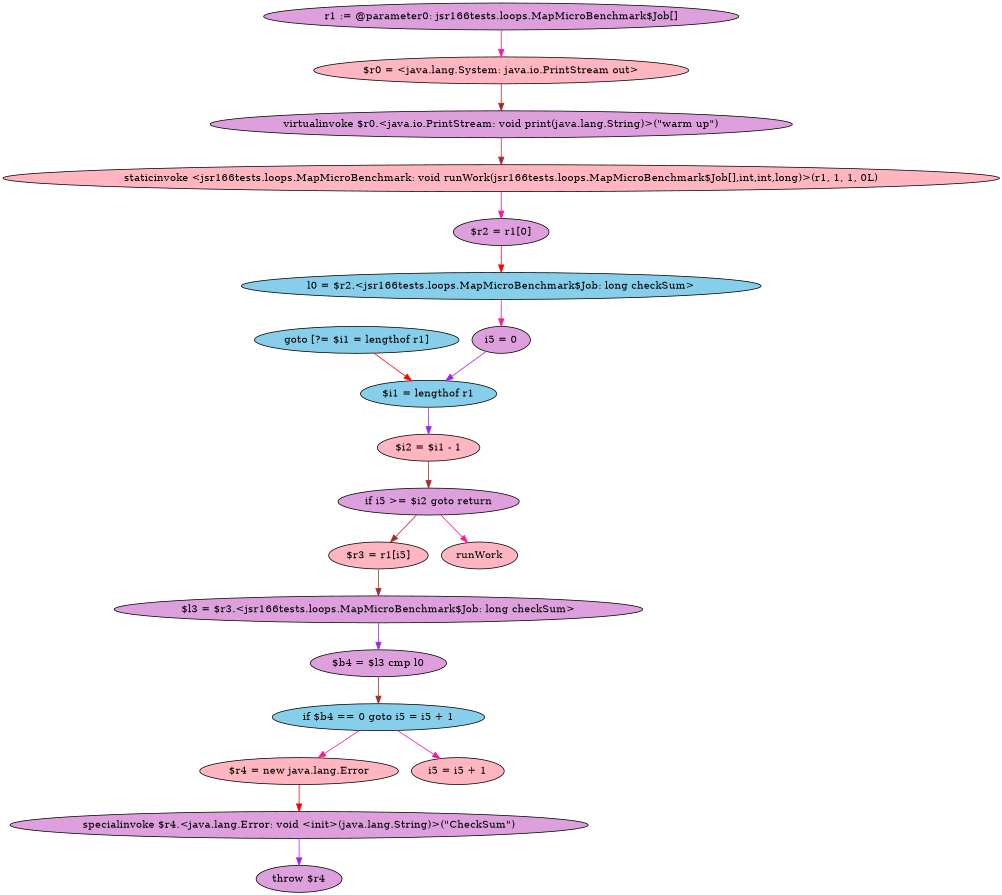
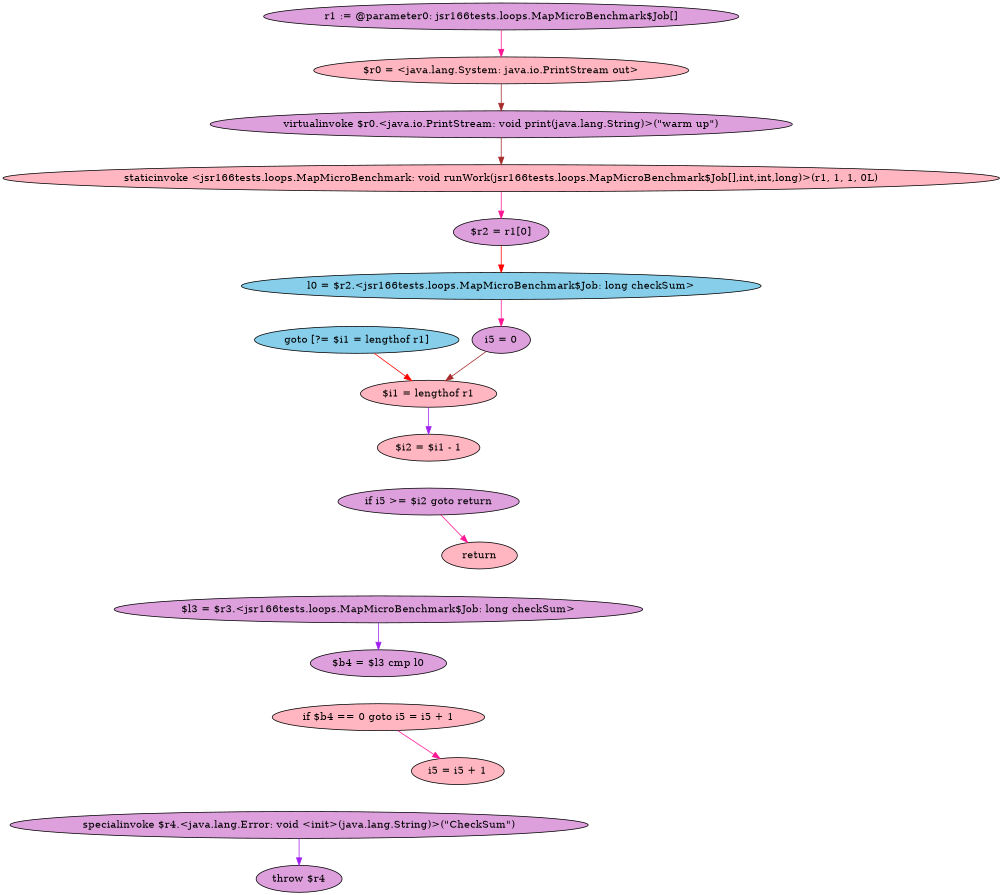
edge "i5 = 0" -> "$i1 = lengthof r1": color purple -> brown
node "$i1 = lengthof r1": fillcolor skyblue -> lightpink
edge "$i2 = $i1 - 1" -> "if i5 >= $i2 goto return": removed
node "$r3 = r1[i5]": removed
node "runWork": label "runWork" -> "return"
edge "$b4 = $l3 cmp l0" -> "if $b4 == 0 goto i5 = i5 + 1": removed
node "if $b4 == 0 goto i5 = i5 + 1": fillcolor skyblue -> lightpink
node "$r4 = new java.lang.Error": removed
